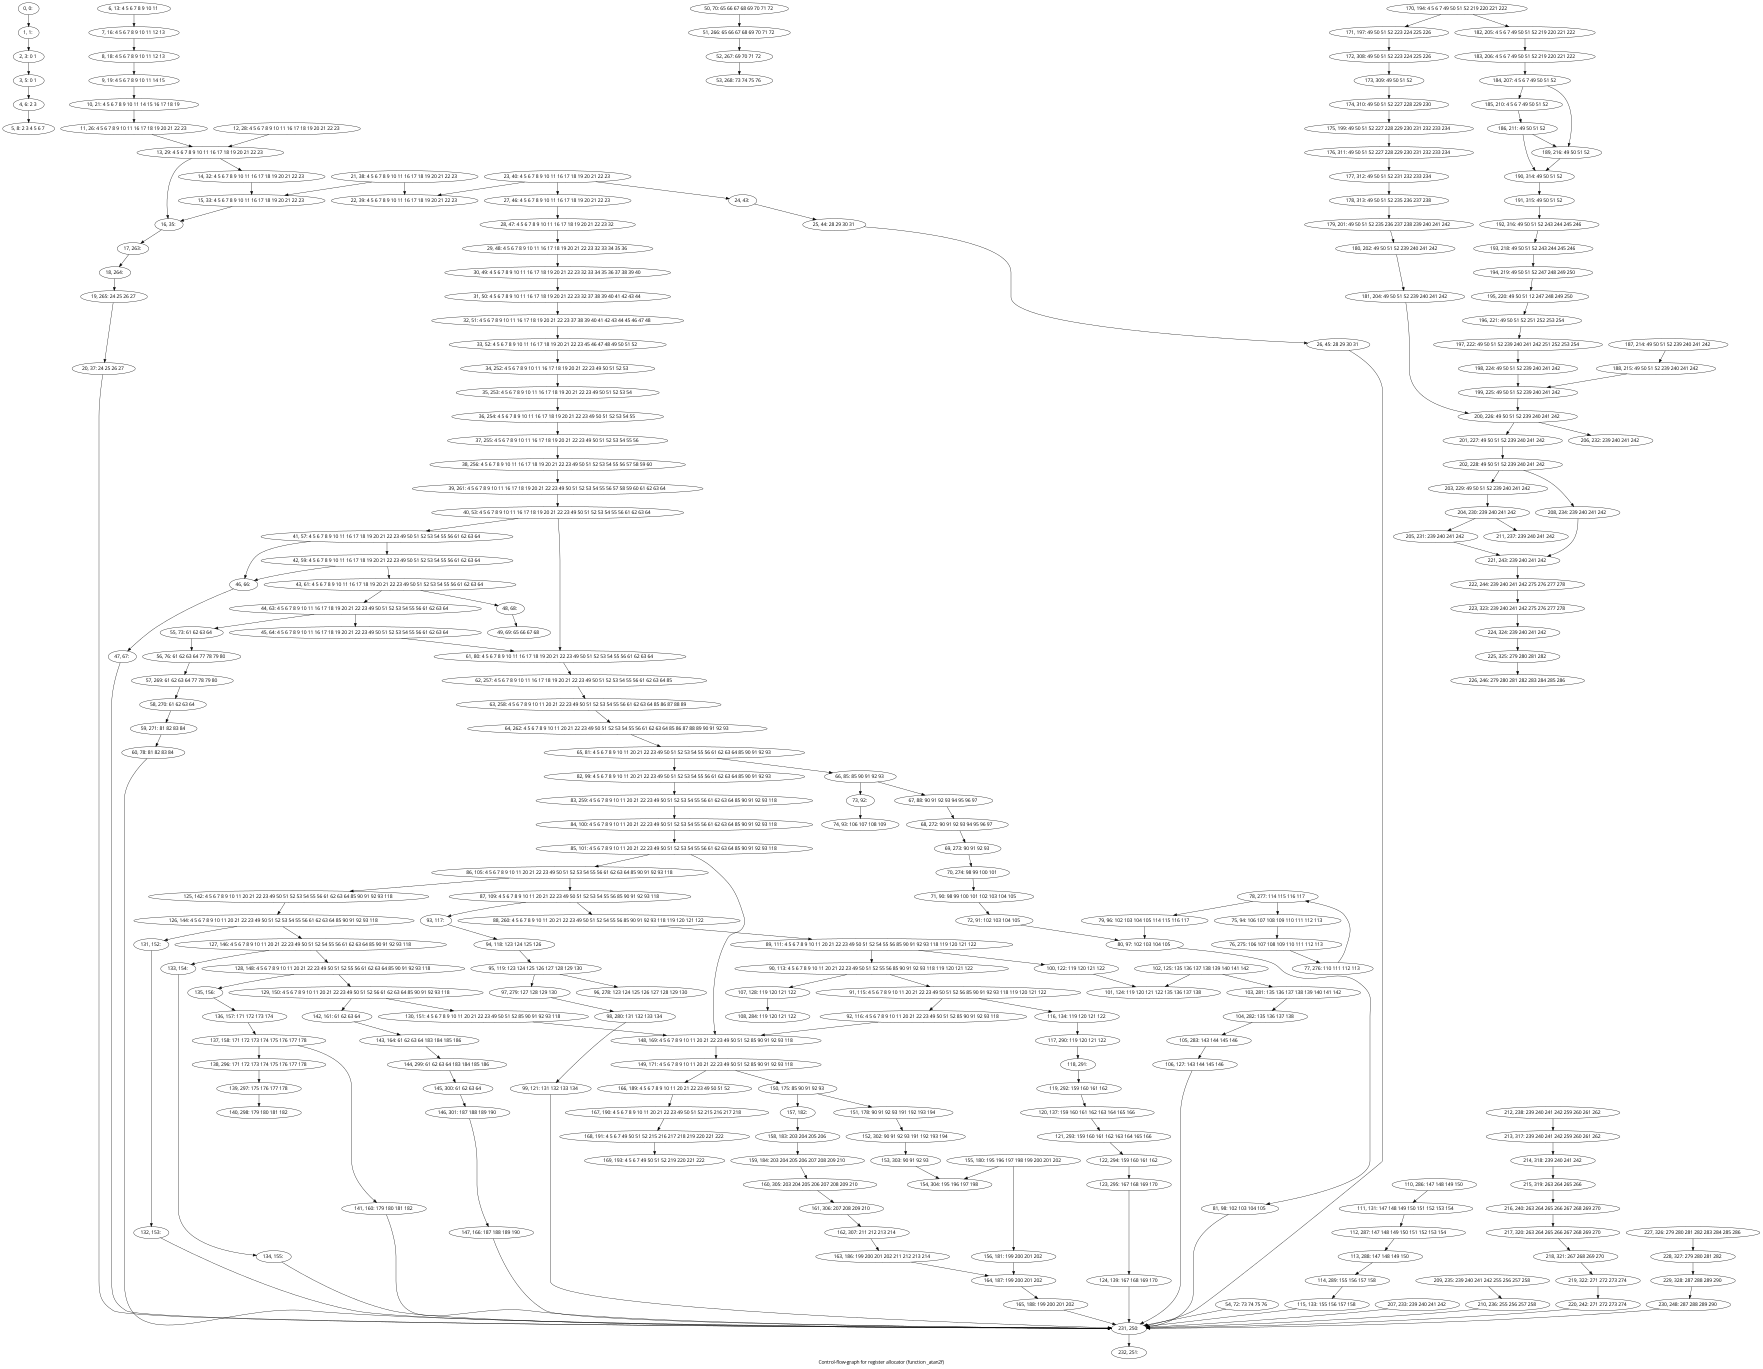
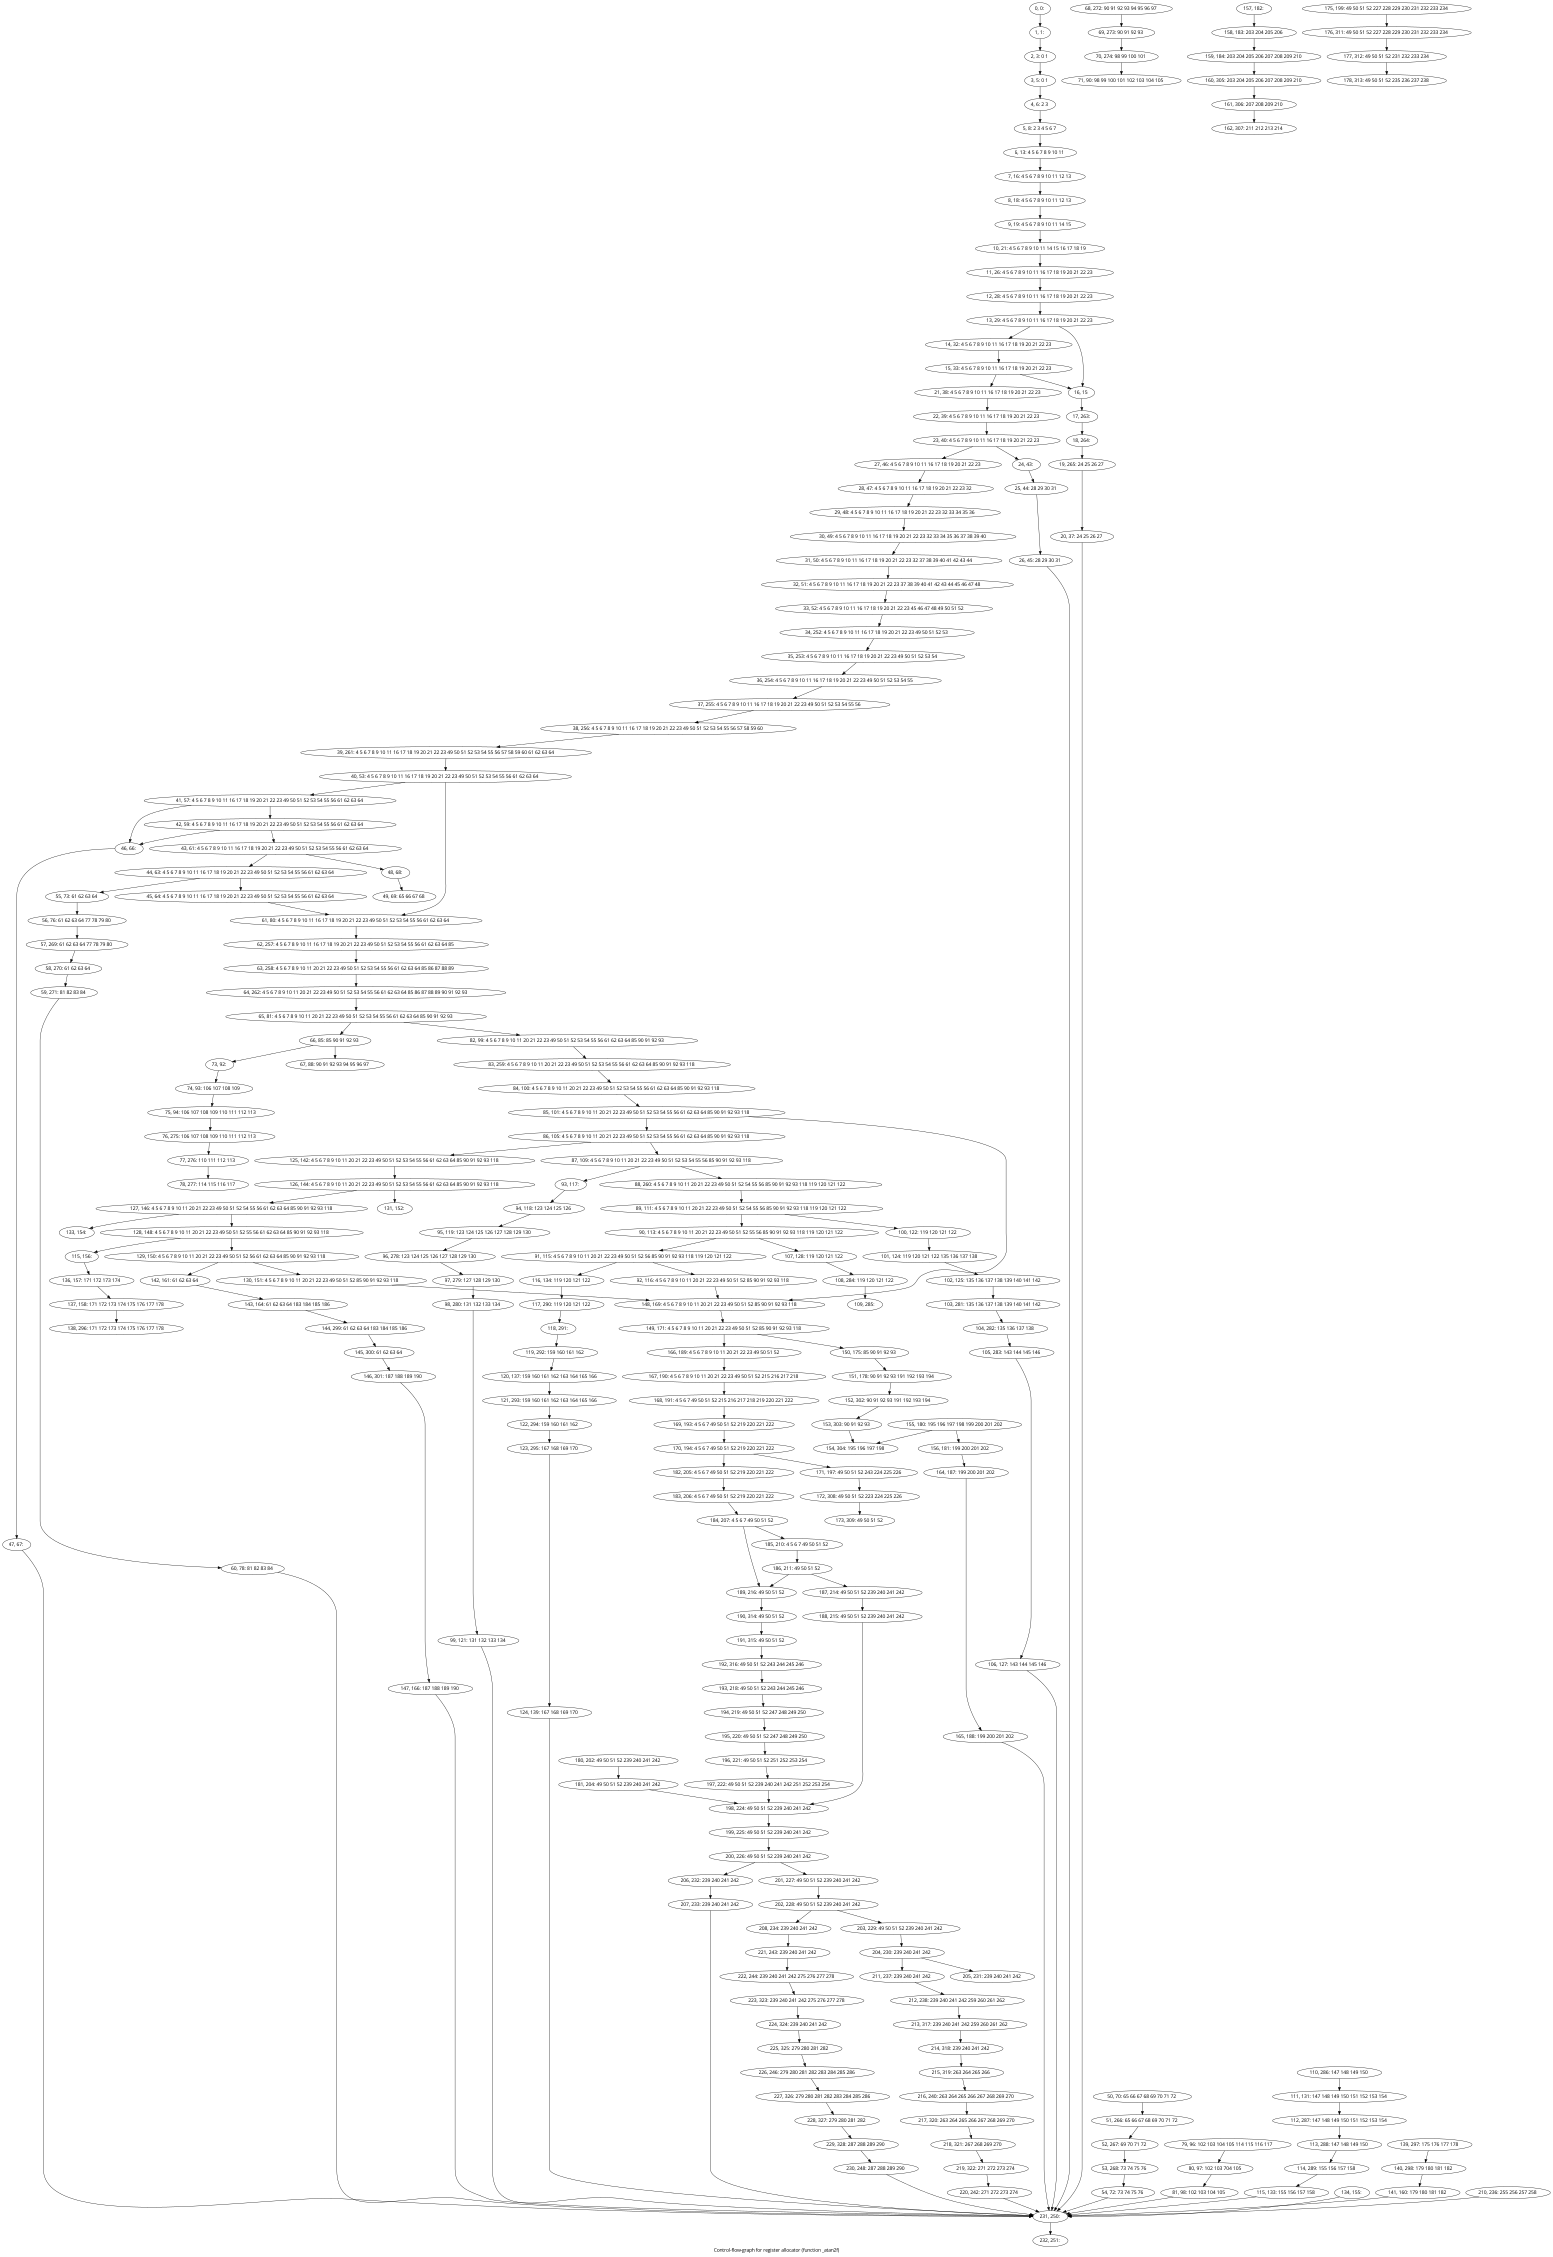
node "171, 197: 49 50 51 52 223 224 225 226": label "171, 197: 49 50 51 52 223 224 225 226" -> "171, 197: 49 50 51 52 243 224 225 226"
node "174, 310: 49 50 51 52 227 228 229 230": removed
edge "5, 8: 2 3 4 5 6 7" -> "6, 13: 4 5 6 7 8 9 10 11": added
edge "11, 26: 4 5 6 7 8 9 10 11 16 17 18 19 20 21 22 23" -> "13, 29: 4 5 6 7 8 9 10 11 16 17 18 19 20 21 22 23": now "11, 26: 4 5 6 7 8 9 10 11 16 17 18 19 20 21 22 23" -> "12, 28: 4 5 6 7 8 9 10 11 16 17 18 19 20 21 22 23"
edge "186, 211: 49 50 51 52" -> "190, 314: 49 50 51 52": now "186, 211: 49 50 51 52" -> "187, 214: 49 50 51 52 239 240 241 242"
edge "21, 38: 4 5 6 7 8 9 10 11 16 17 18 19 20 21 22 23" -> "15, 33: 4 5 6 7 8 9 10 11 16 17 18 19 20 21 22 23": reversed
edge "23, 40: 4 5 6 7 8 9 10 11 16 17 18 19 20 21 22 23" -> "22, 39: 4 5 6 7 8 9 10 11 16 17 18 19 20 21 22 23": reversed
node "16, 35:": label "16, 35:" -> "16, 15:"
node "179, 201: 49 50 51 52 235 236 237 238 239 240 241 242": removed
node "195, 220: 49 50 51 12 247 248 249 250": label "195, 220: 49 50 51 12 247 248 249 250" -> "195, 220: 49 50 51 52 247 248 249 250"
edge "181, 204: 49 50 51 52 239 240 241 242" -> "200, 226: 49 50 51 52 239 240 241 242": now "181, 204: 49 50 51 52 239 240 241 242" -> "198, 224: 49 50 51 52 239 240 241 242"
edge "188, 215: 49 50 51 52 239 240 241 242" -> "199, 225: 49 50 51 52 239 240 241 242": now "188, 215: 49 50 51 52 239 240 241 242" -> "198, 224: 49 50 51 52 239 240 241 242"
edge "205, 231: 239 240 241 242" -> "221, 243: 239 240 241 242": removed
edge "67, 88: 90 91 92 93 94 95 96 97" -> "68, 272: 90 91 92 93 94 95 96 97": removed
edge "78, 277: 114 115 116 117" -> "75, 94: 106 107 108 109 110 111 112 113": now "74, 93: 106 107 108 109" -> "75, 94: 106 107 108 109 110 111 112 113"
edge "78, 277: 114 115 116 117" -> "79, 96: 102 103 104 105 114 115 116 117": removed
node "72, 91: 102 103 104 105": removed
node "80, 97: 102 103 104 105": label "80, 97: 102 103 104 105" -> "80, 97: 102 103 704 105"
edge "95, 119: 123 124 125 126 127 128 129 130" -> "97, 279: 127 128 129 130": now "96, 278: 123 124 125 126 127 128 129 130" -> "97, 279: 127 128 129 130"
edge "102, 125: 135 136 137 138 139 140 141 142" -> "101, 124: 119 120 121 122 135 136 137 138": reversed
node "135, 156:": label "135, 156:" -> "115, 156:"
edge "138, 296: 171 172 173 174 175 176 177 178" -> "139, 297: 175 176 177 178": removed
edge "150, 175: 85 90 91 92 93" -> "157, 182:": removed
edge "137, 158: 171 172 173 174 175 176 177 178" -> "141, 160: 179 180 181 182": now "140, 298: 179 180 181 182" -> "141, 160: 179 180 181 182"
edge "133, 154:" -> "134, 155:": removed
node "132, 153:": removed
node "163, 186: 199 200 201 202 211 212 213 214": removed
node "209, 235: 239 240 241 242 255 256 257 258": removed
node "109, 285:": added
edge "169, 193: 4 5 6 7 49 50 51 52 219 220 221 222" -> "170, 194: 4 5 6 7 49 50 51 52 219 220 221 222": added
edge "206, 232: 239 240 241 242" -> "207, 233: 239 240 241 242": added
edge "211, 237: 239 240 241 242" -> "212, 238: 239 240 241 242 259 260 261 262": added
edge "226, 246: 279 280 281 282 283 284 285 286" -> "227, 326: 279 280 281 282 283 284 285 286": added
edge "53, 268: 73 74 75 76" -> "54, 72: 73 74 75 76": added
